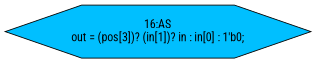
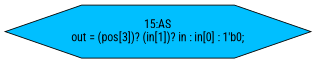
node "16:AS out = (pos[3])? (in[1])? in : in[0] : 1'b0;": label "16:AS out = (pos[3])? (in[1])? in : in[0] : 1'b0;" -> "15:AS out = (pos[3])? (in[1])? in : in[0] : 1'b0;"
